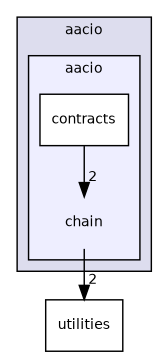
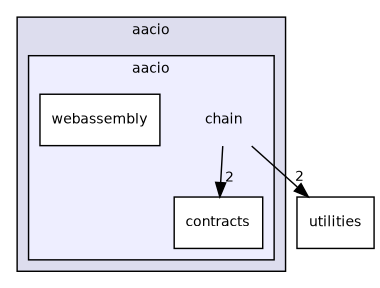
node "webassembly": added
edge "contracts" -> "chain": reversed
